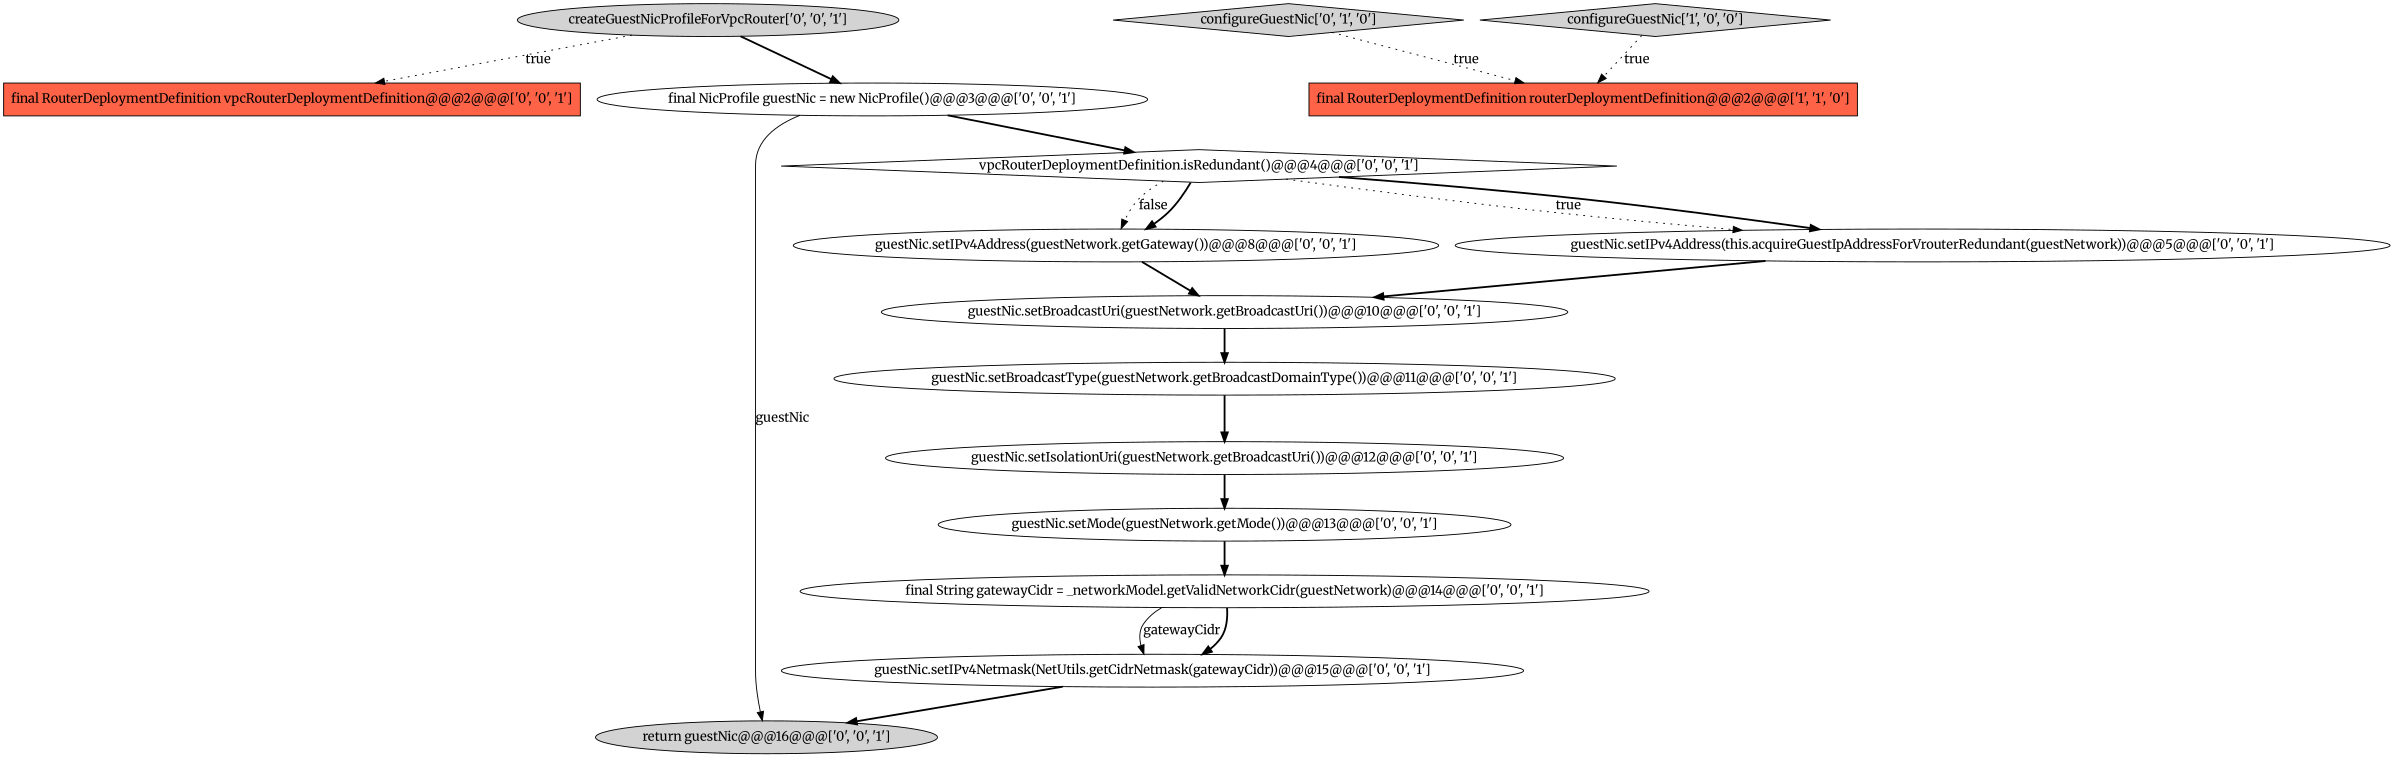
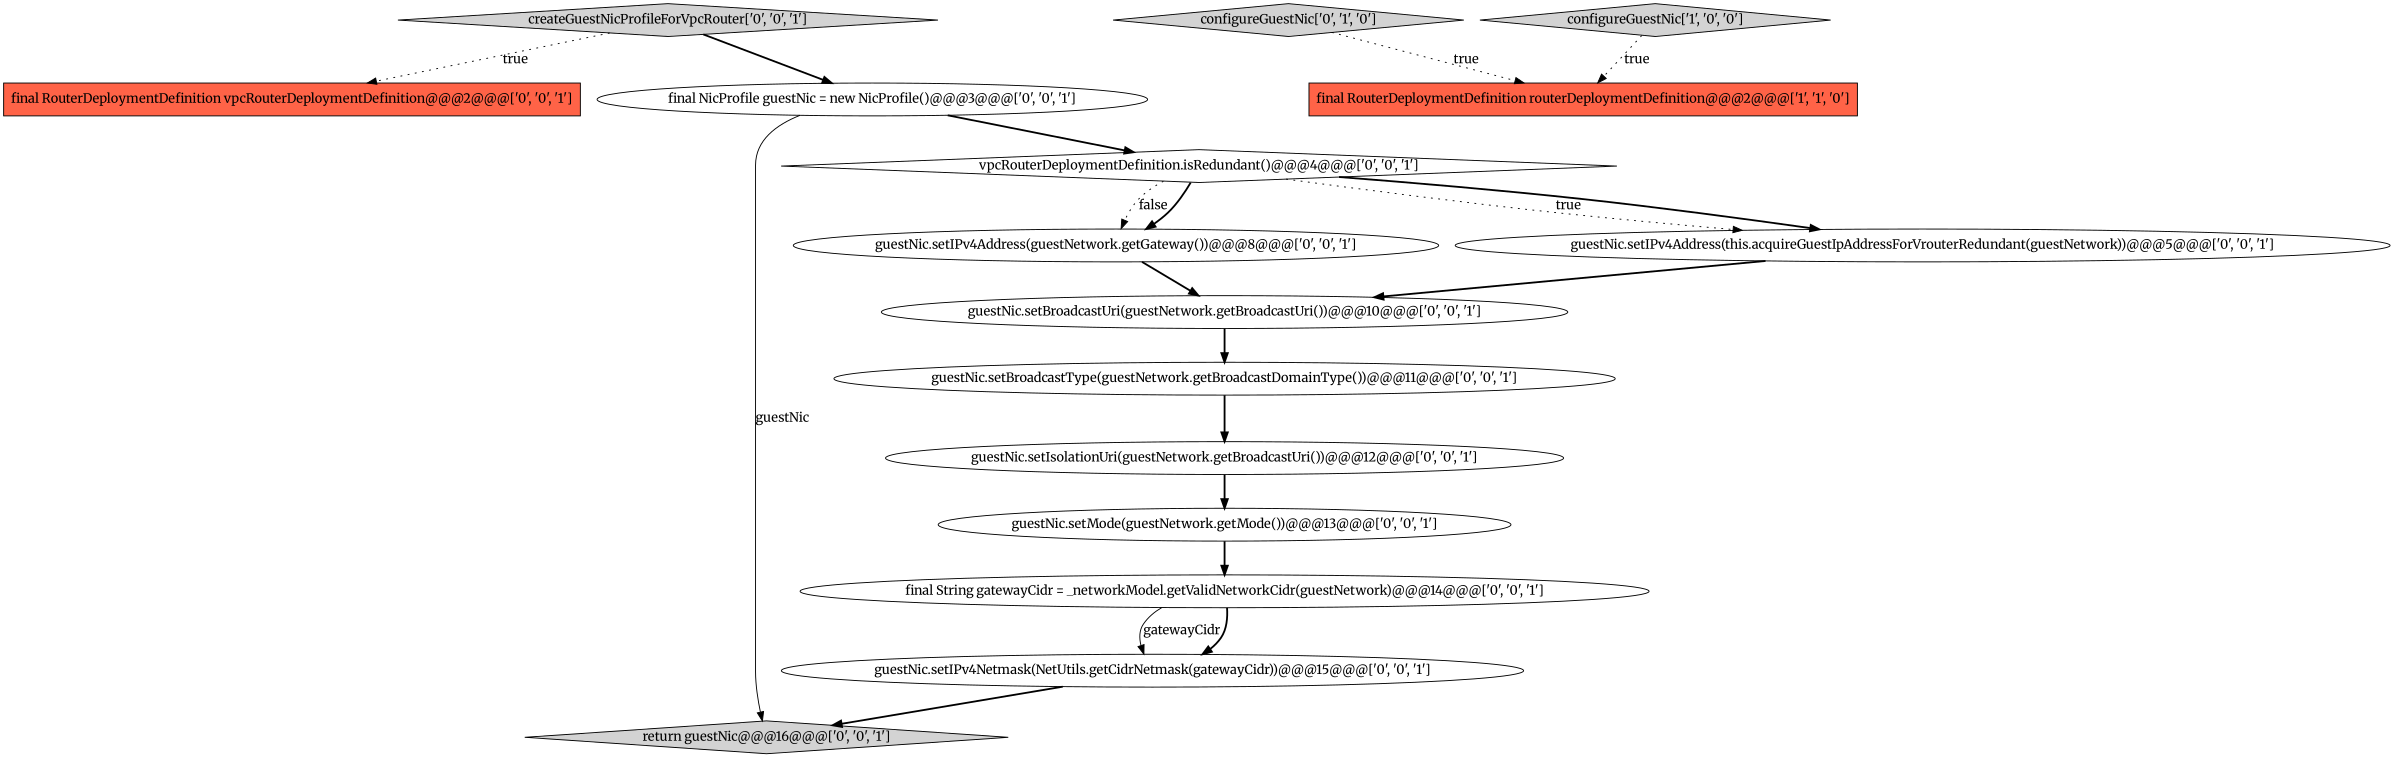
node "createGuestNicProfileForVpcRouter['0', '0', '1']": shape ellipse -> diamond
node "return guestNic@@@16@@@['0', '0', '1']": shape ellipse -> diamond
